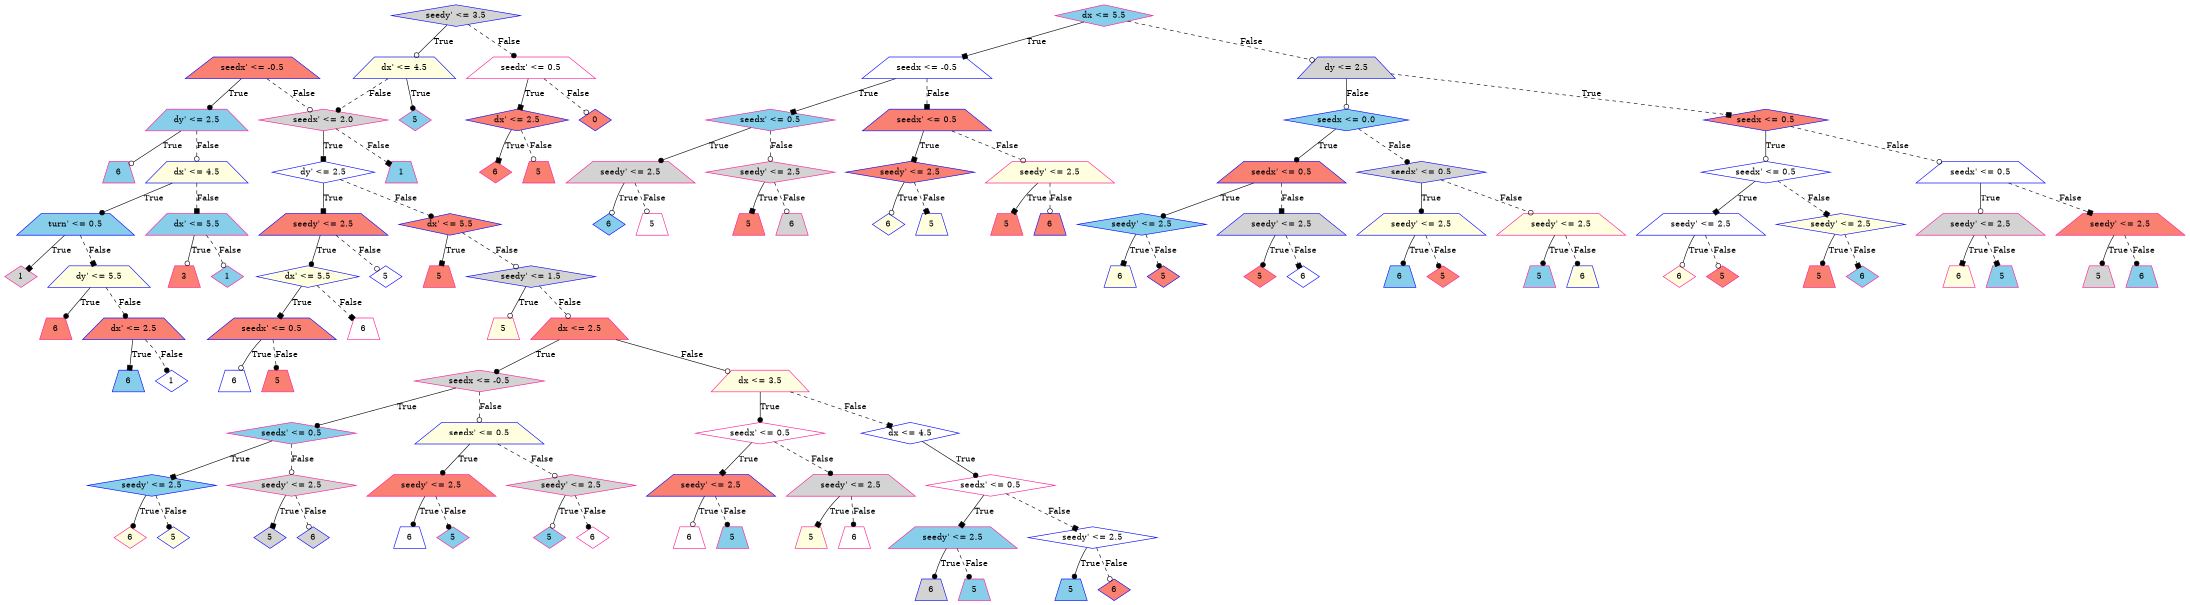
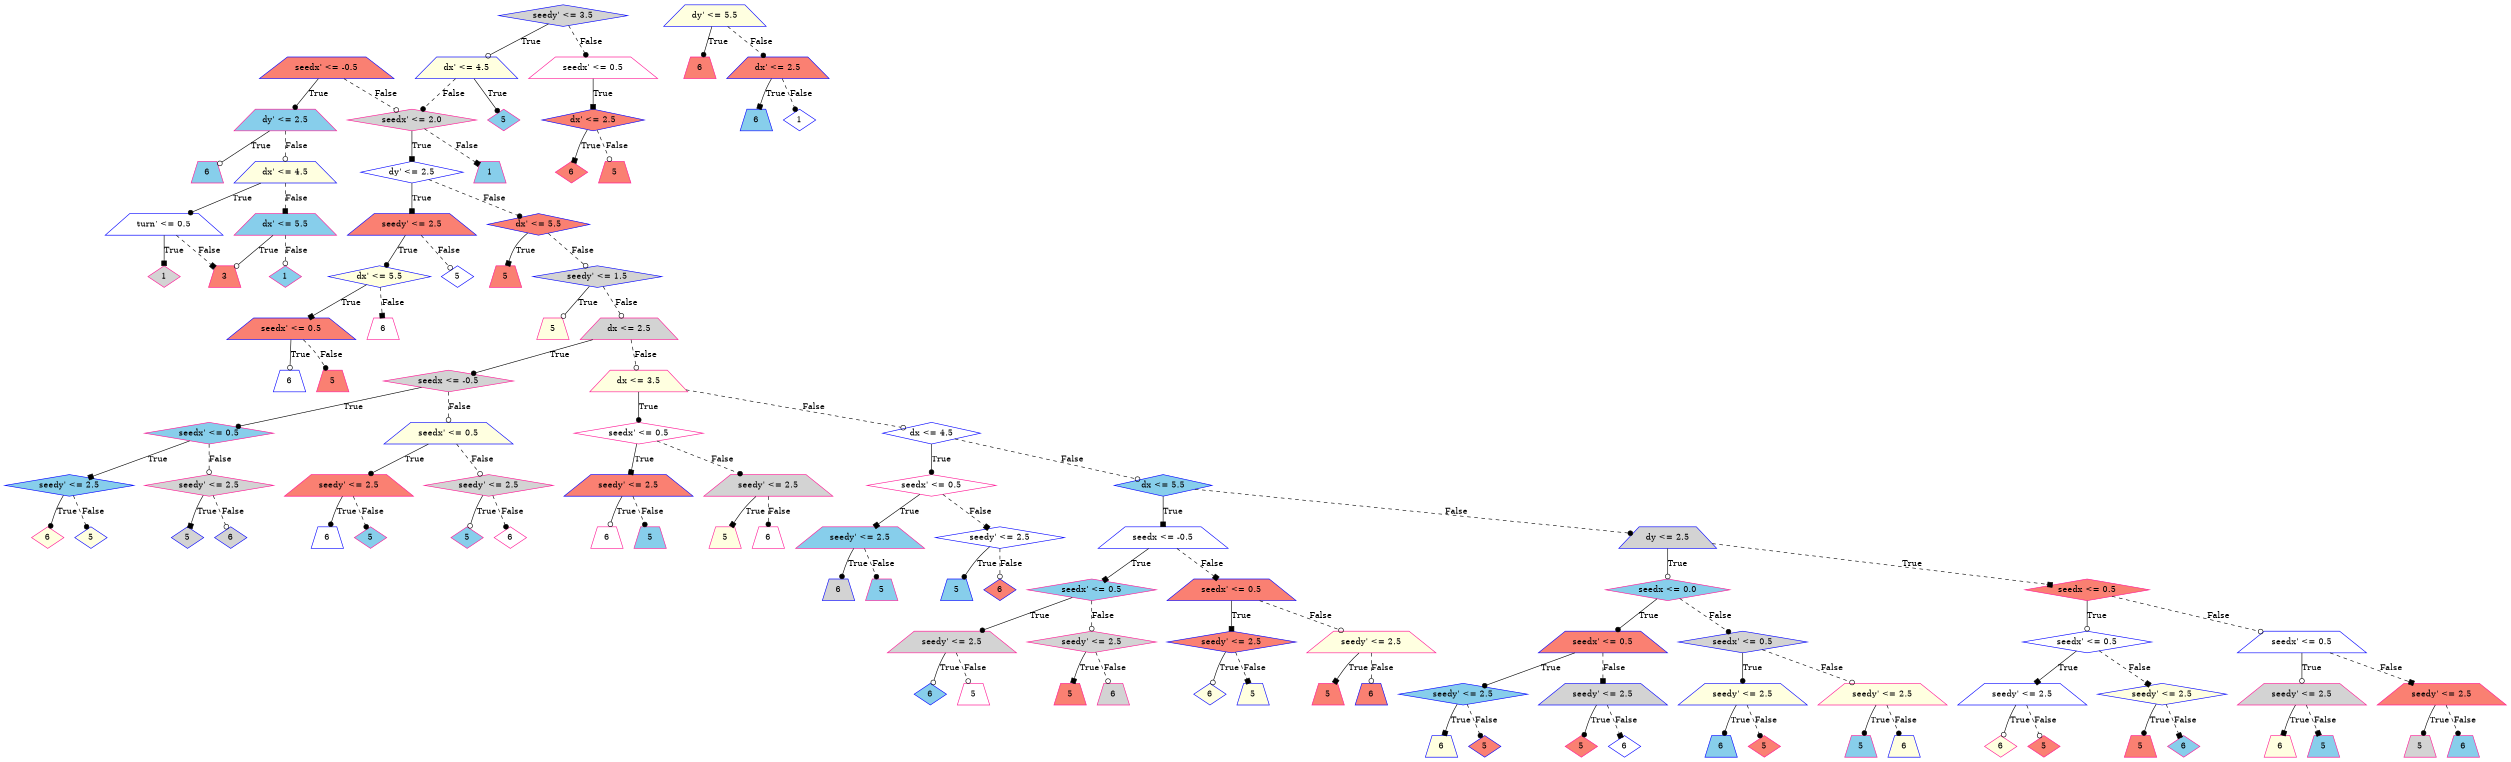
node "dx <= 5.5": color deeppink -> blue
edge "dx <= 5.5" -> "dy <= 2.5": arrowhead odot -> dot
edge "dy <= 2.5" -> "seedx <= 0.0": label "False" -> "True"
node "0": removed
node "seedx <= 0.0": color blue -> deeppink
node "seedx <= 0.5": color blue -> deeppink
node "turn' <= 0.5": fillcolor skyblue -> white
edge "turn' <= 0.5" -> "dy' <= 5.5": now "turn' <= 0.5" -> "3"
node "dx <= 2.5": fillcolor salmon -> lightgrey
edge "dx <= 2.5" -> "dx <= 3.5": style solid -> dashed
edge "dx <= 3.5" -> "dx <= 4.5": arrowhead box -> odot
edge "dx <= 4.5" -> "dx <= 5.5": added, label "False"
